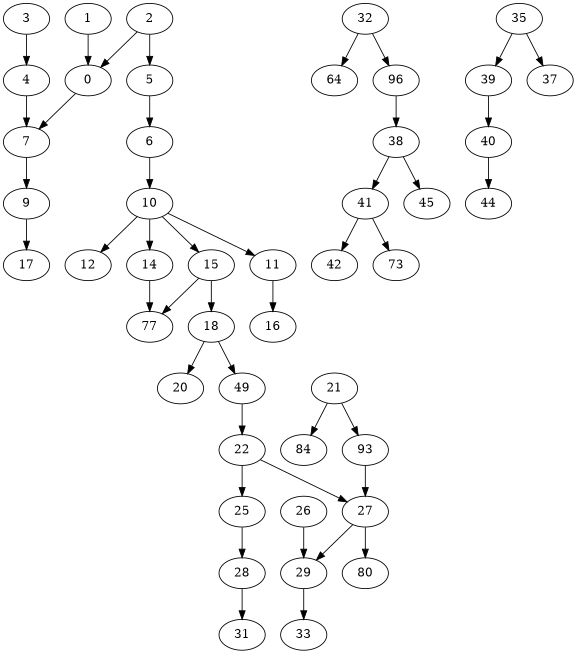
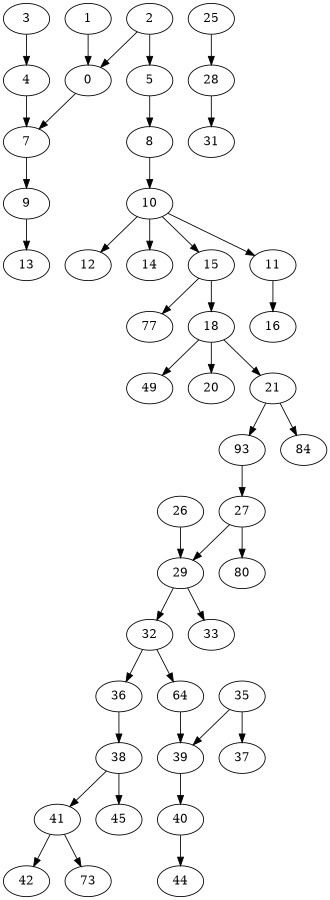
node "96": label "96" -> "36"
node "6": label "6" -> "8"
node "17": label "17" -> "13"
edge "14" -> "77": removed
edge "18" -> "21": added
node "22": removed
edge "29" -> "32": added
edge "64" -> "39": added
